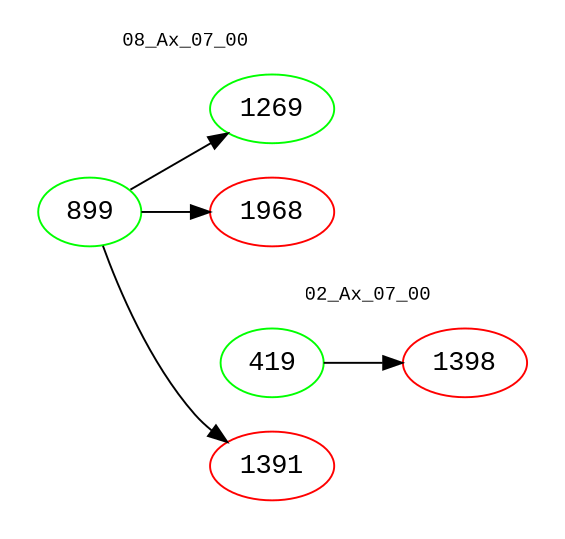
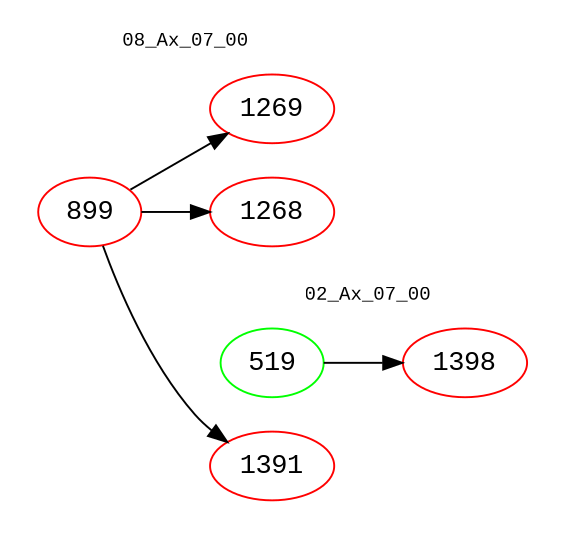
node "1269": color green -> red
node "899": color green -> red
node "1968": label "1968" -> "1268"
node "419": label "419" -> "519"
